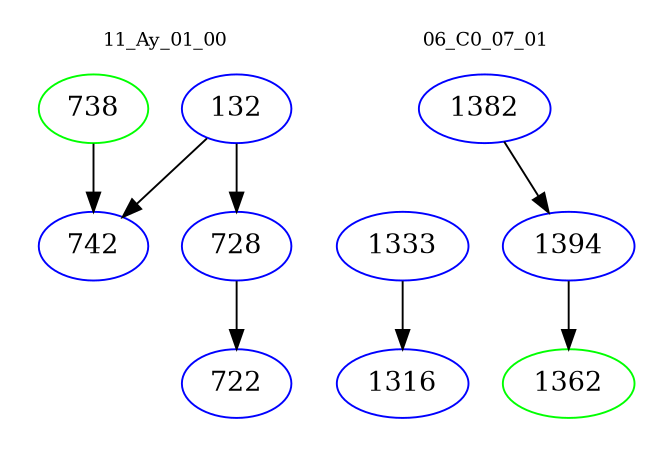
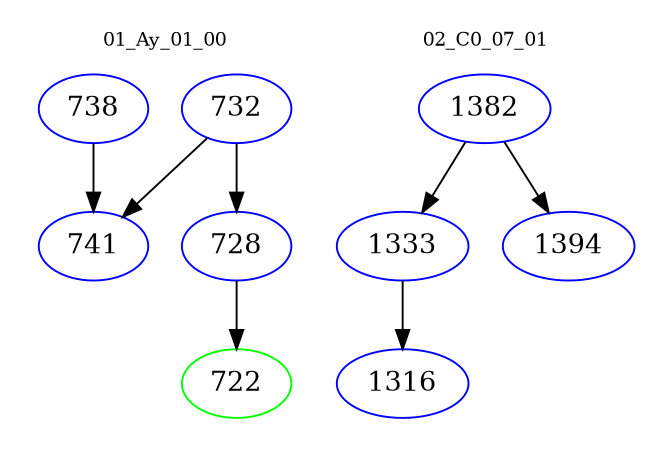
cluster "11_Ay_01_00": label "11_Ay_01_00" -> "01_Ay_01_00"
cluster "06_C0_07_01": label "06_C0_07_01" -> "02_C0_07_01"
node "738": color green -> blue
node "132": label "132" -> "732"
edge "1382" -> "1333": added
node "742": label "742" -> "741"
node "722": color blue -> green
node "1362": removed
